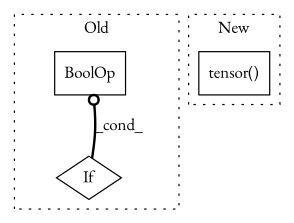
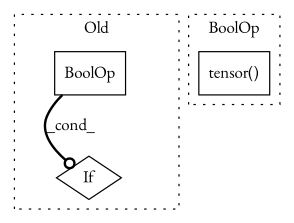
cluster "New": label "New" -> "BoolOp"
edge "If" -> "BoolOp": reversed
